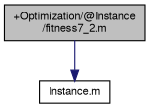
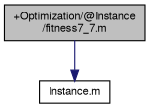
node "+Optimization/@Instance /fitness7_2.m": label "+Optimization/@Instance /fitness7_2.m" -> "+Optimization/@Instance /fitness7_7.m"
